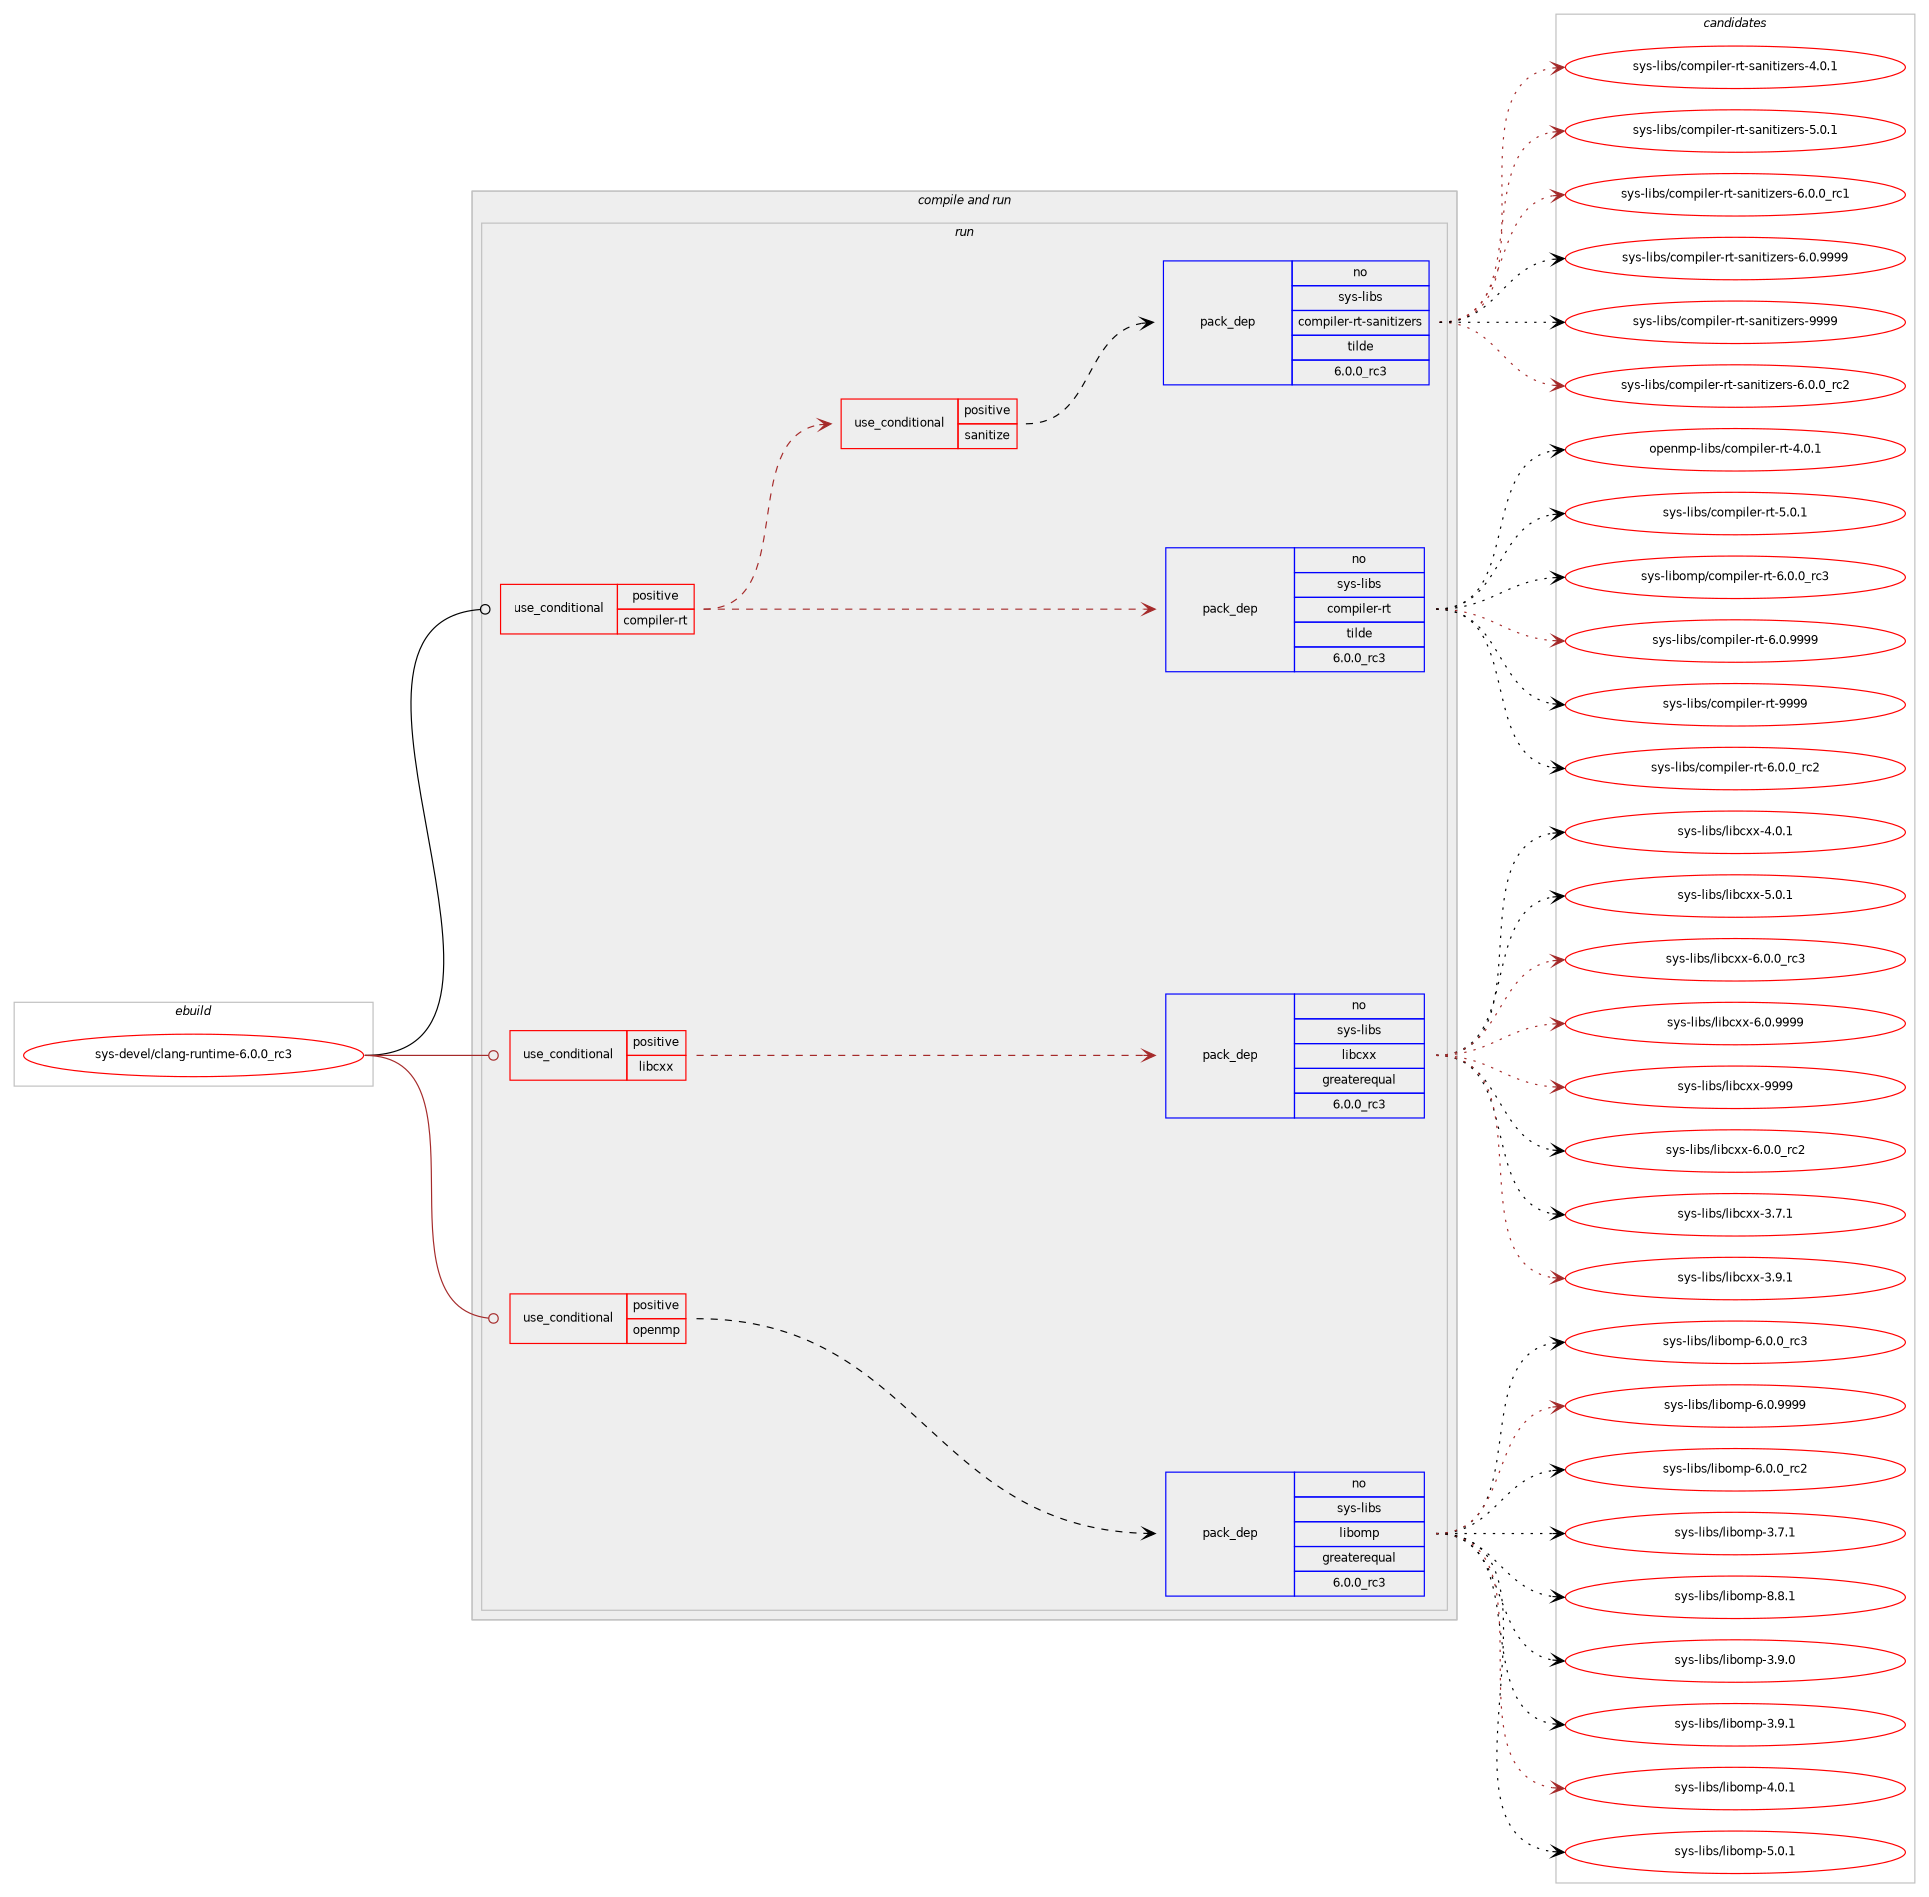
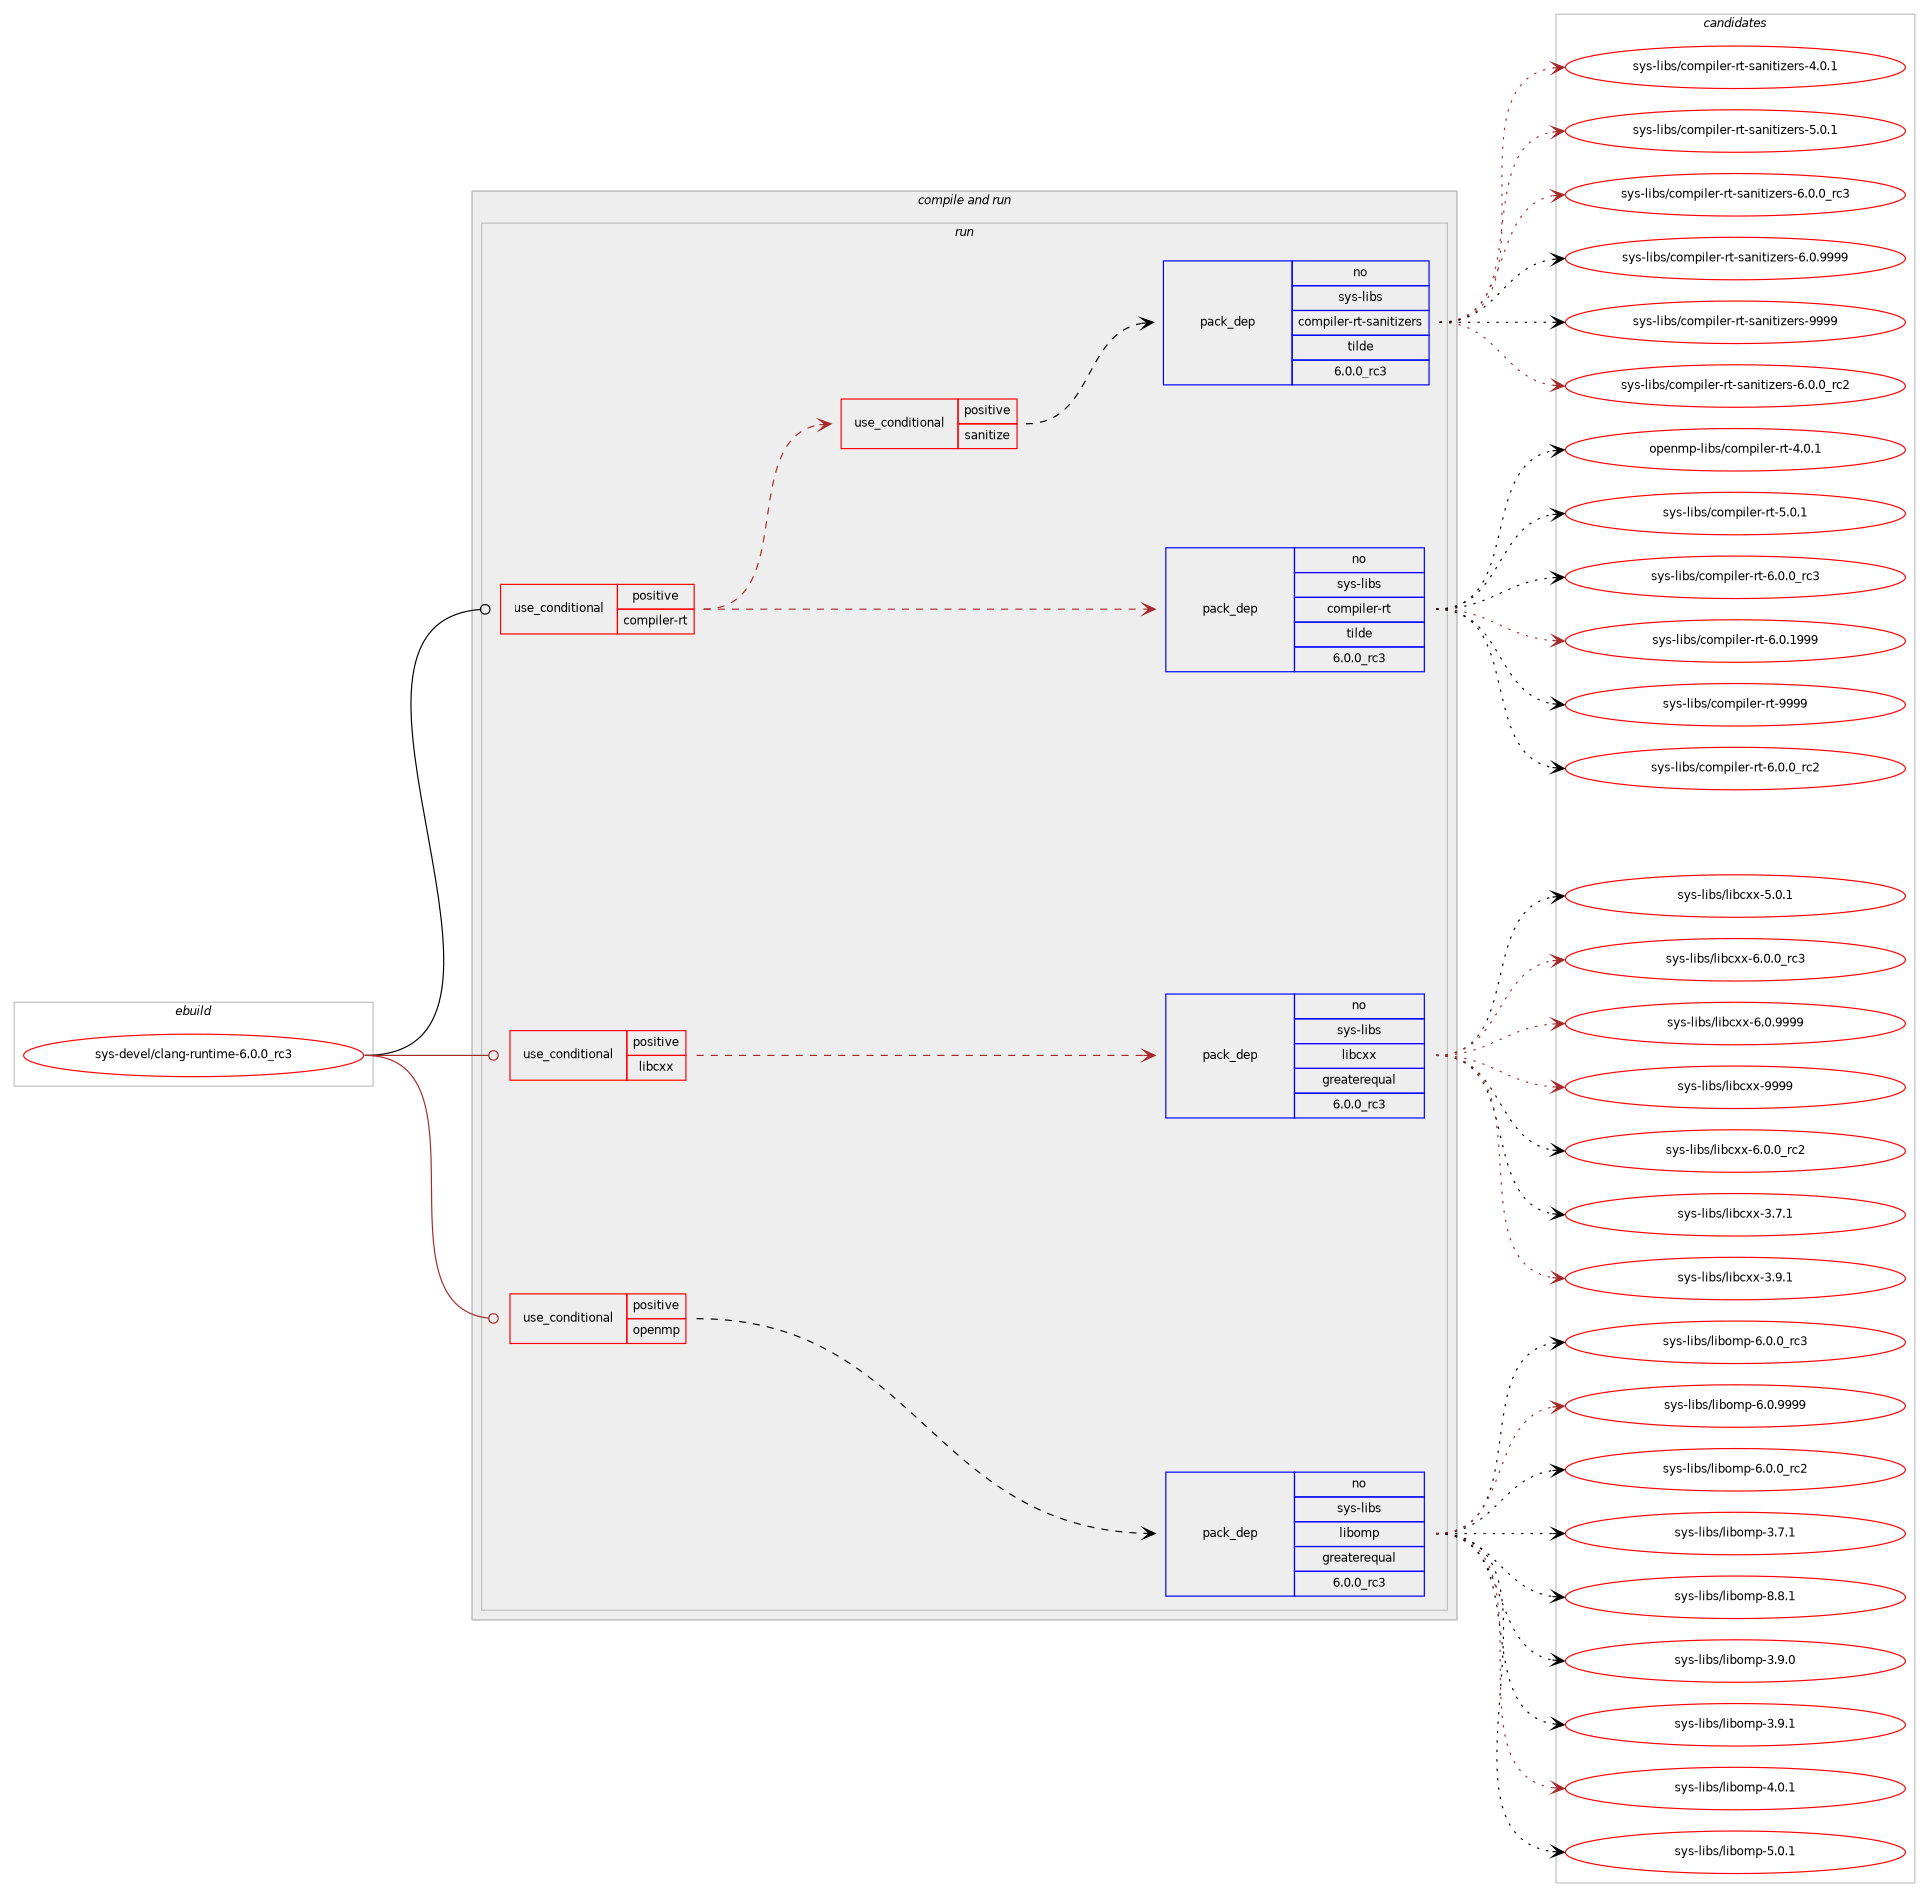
node "sys-libs/compiler-rt-sanitizers-6.0.0_rc1": label "sys-libs/compiler-rt-sanitizers-6.0.0_rc1" -> "sys-libs/compiler-rt-sanitizers-6.0.0_rc3"
node "sys-libomp/compiler-rt-6.0.0_rc3": label "sys-libomp/compiler-rt-6.0.0_rc3" -> "sys-libs/compiler-rt-6.0.0_rc3"
node "sys-libs/compiler-rt-6.0.9999": label "sys-libs/compiler-rt-6.0.9999" -> "sys-libs/compiler-rt-6.0.1999"
node "sys-libs/libcxx-4.0.1": removed
